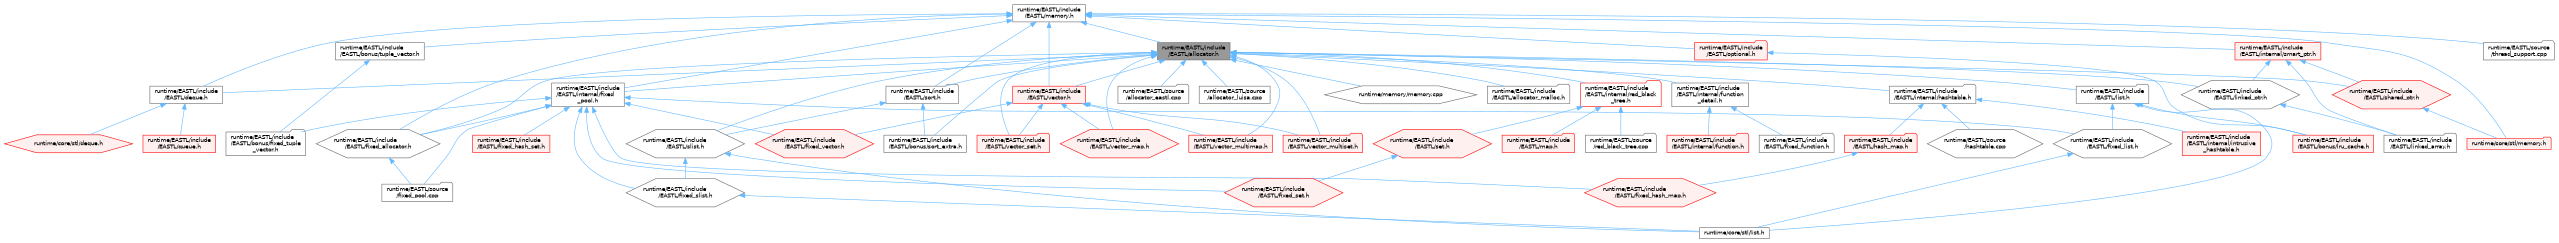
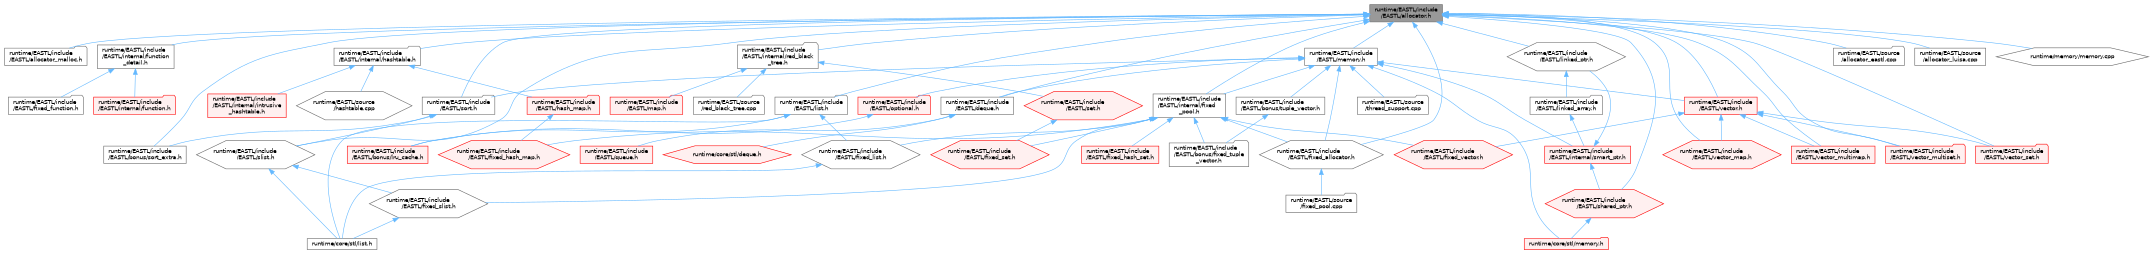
edge "runtime/EASTL/include /EASTL/allocator.h" -> "runtime/EASTL/include /EASTL/memory.h": reversed
node "runtime/EASTL/include /EASTL/internal/red_black _tree.h": color red -> grey40
edge "runtime/EASTL/include /EASTL/linked_array.h" -> "runtime/EASTL/include /EASTL/internal/smart_ptr.h": reversed
edge "runtime/EASTL/source /fixed_pool.cpp" -> "runtime/EASTL/include /EASTL/internal/fixed _pool.h": removed
